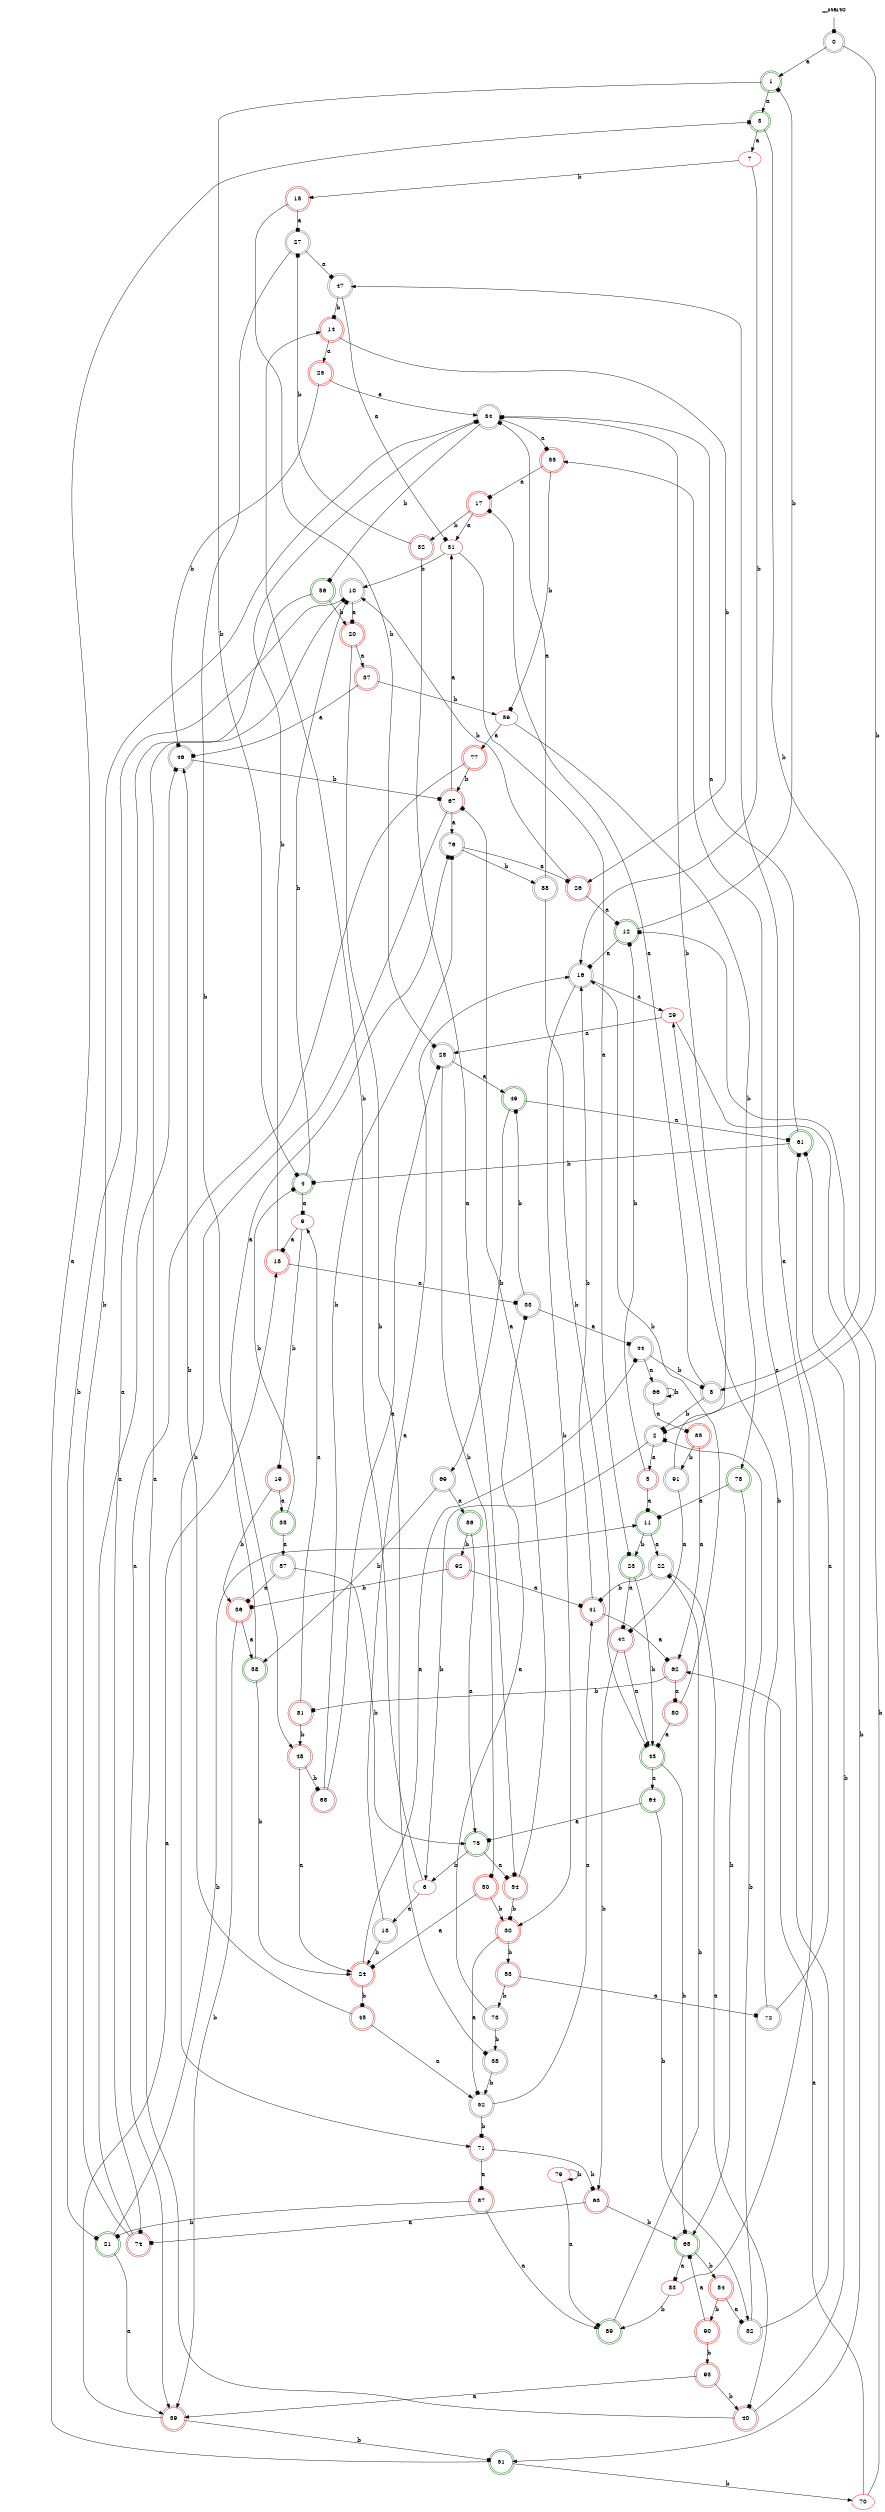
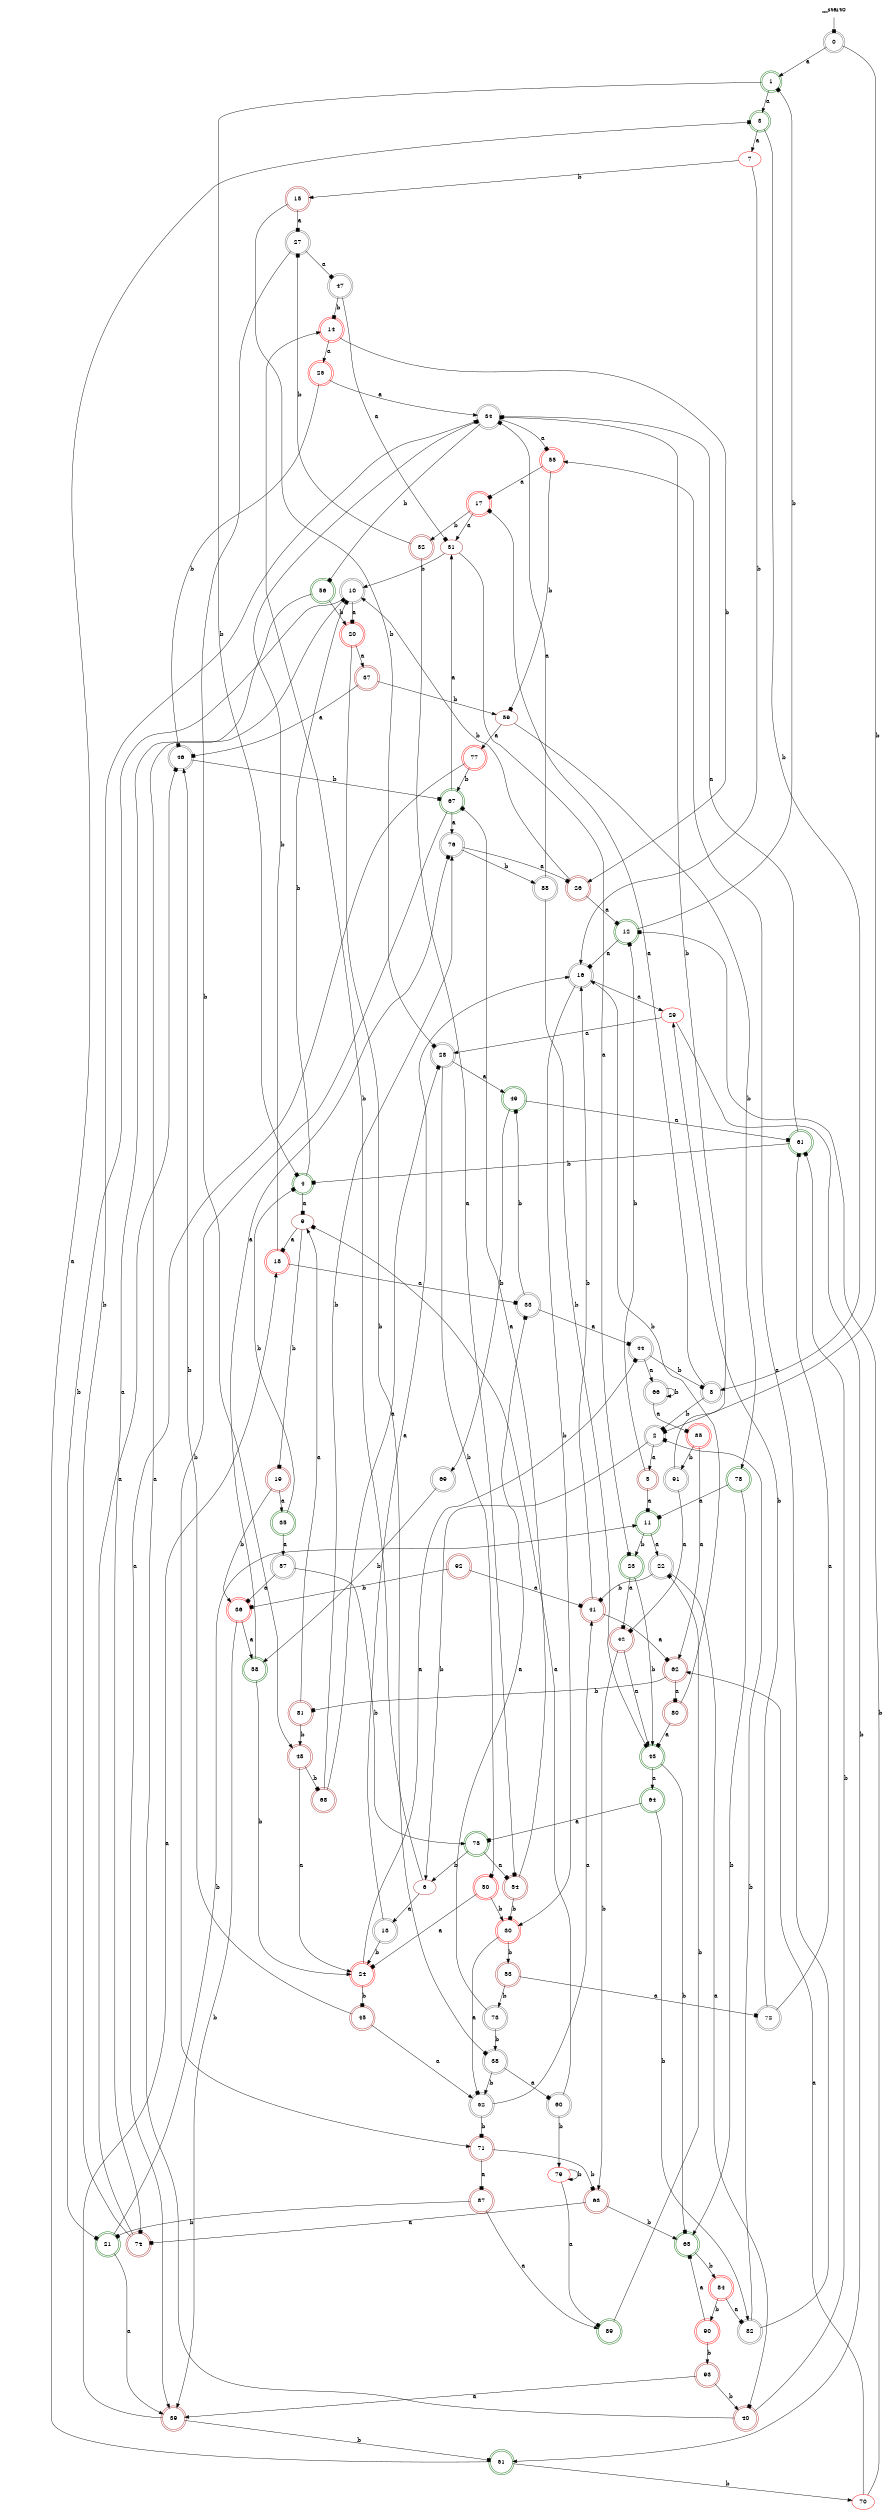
node "67": color brown -> darkgreen
edge "68" -> "76": arrowhead box -> normal
node "86": removed
node "60": added
node "83": removed
